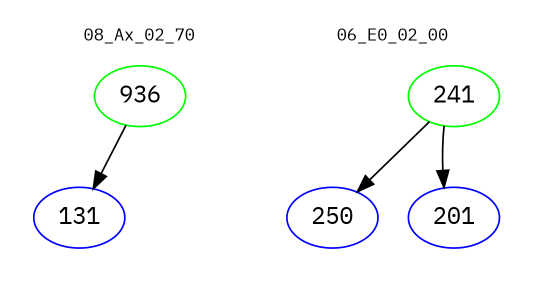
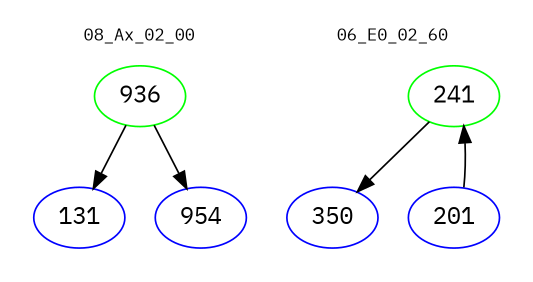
cluster "08_Ax_02_70": label "08_Ax_02_70" -> "08_Ax_02_00"
cluster "06_E0_02_00": label "06_E0_02_00" -> "06_E0_02_60"
edge "241" -> "201": reversed
node "954": added
node "250": label "250" -> "350"
